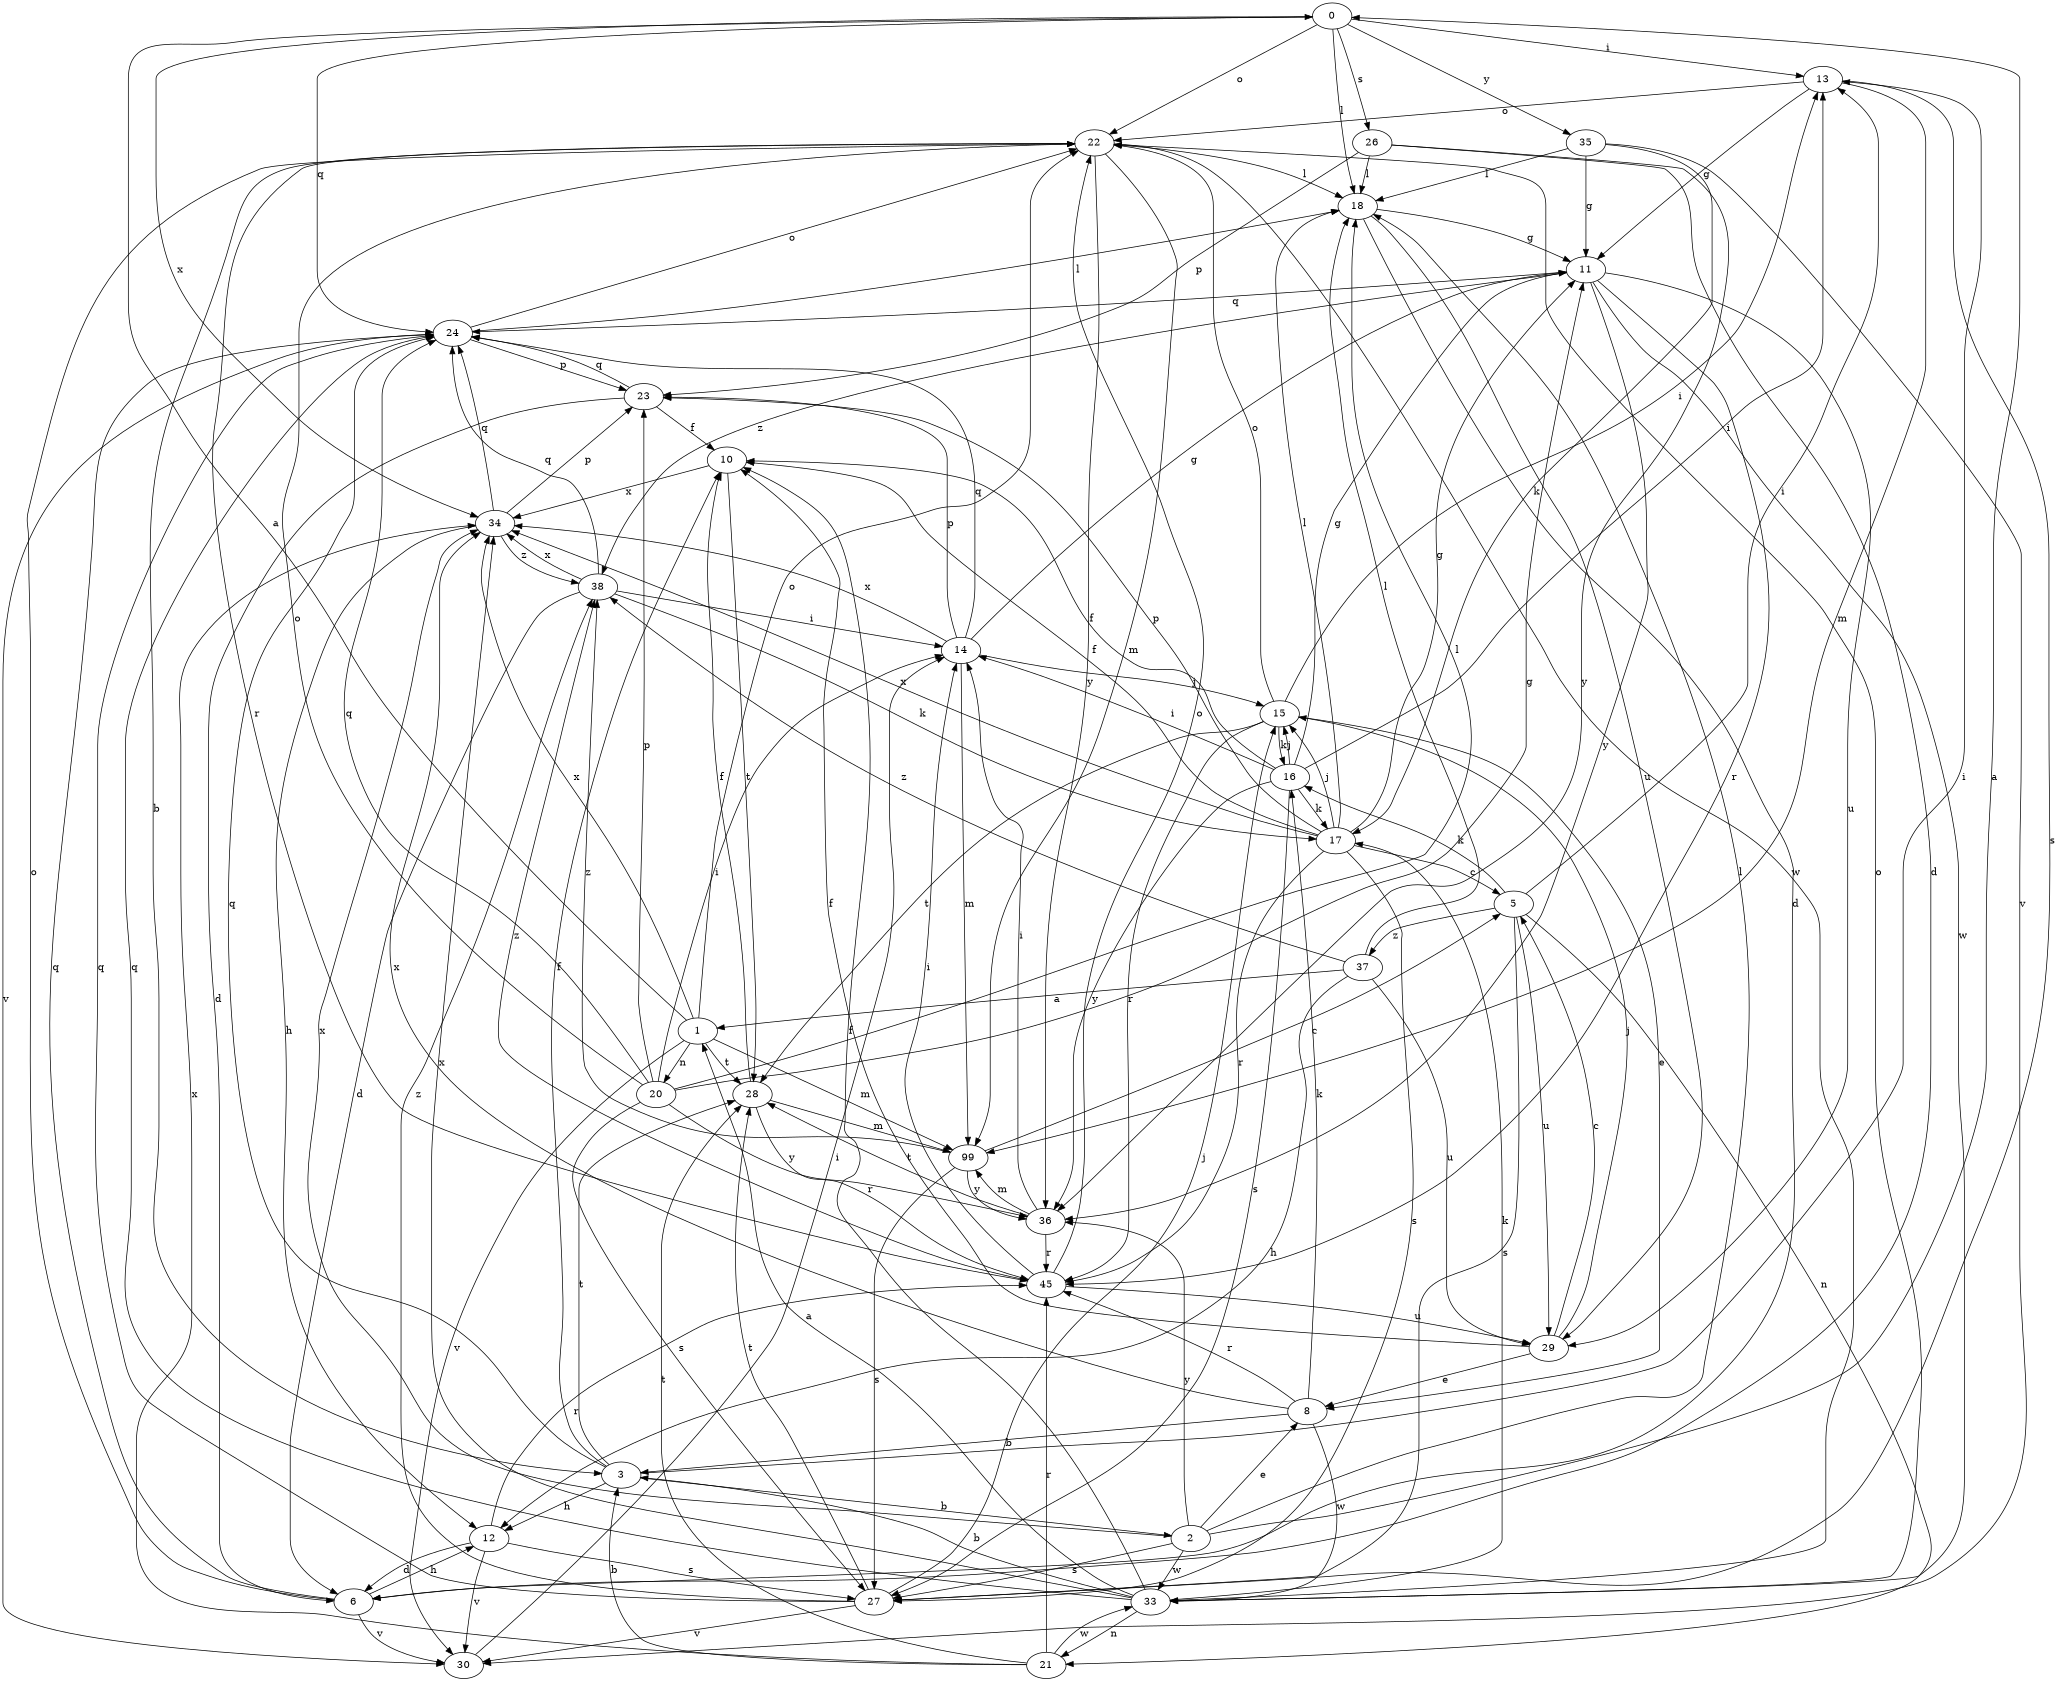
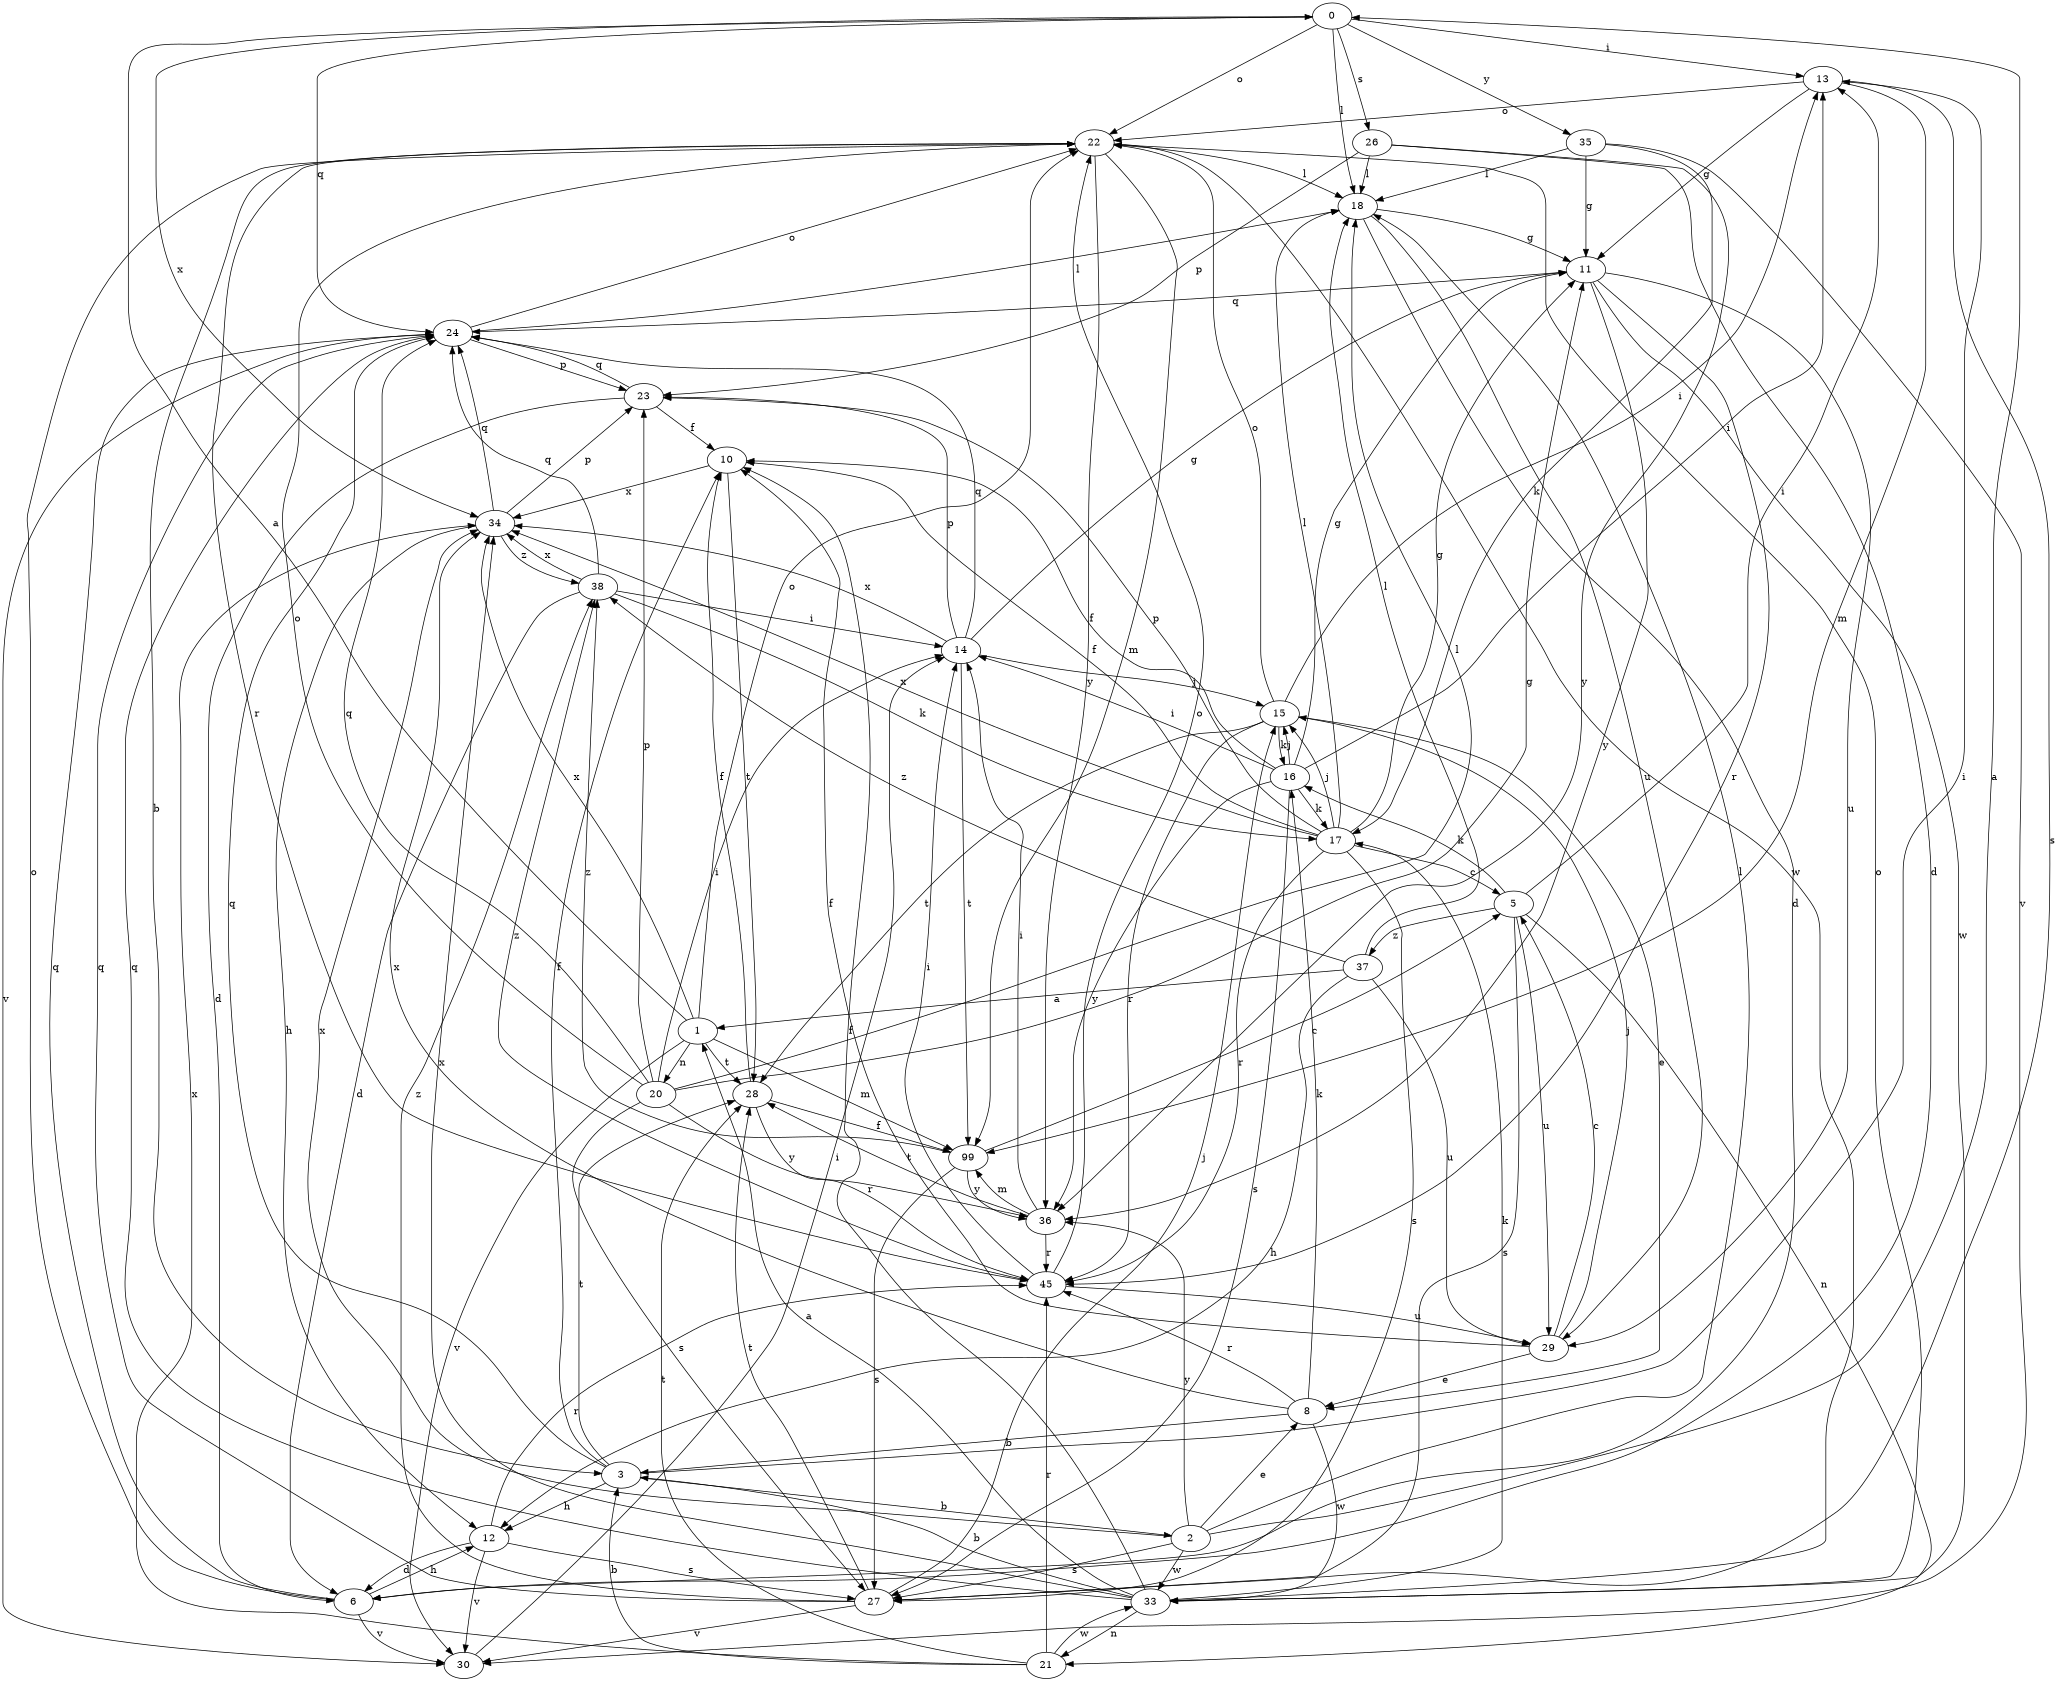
edge "11" -> "38": removed, label "z"
edge "14" -> "99": label "m" -> "t"
edge "28" -> "99": label "m" -> "f"
